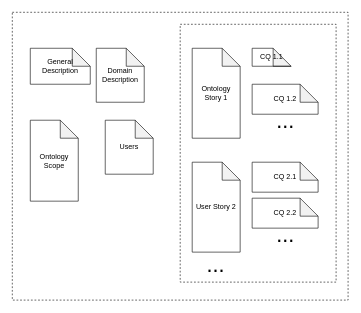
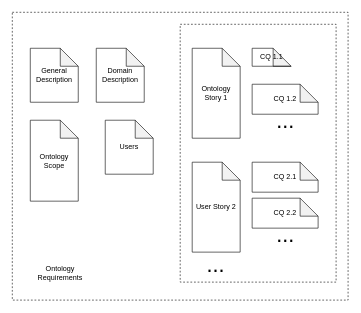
node "General Description": size 60x36 -> 48x54
node "Ontology Requirements": added
